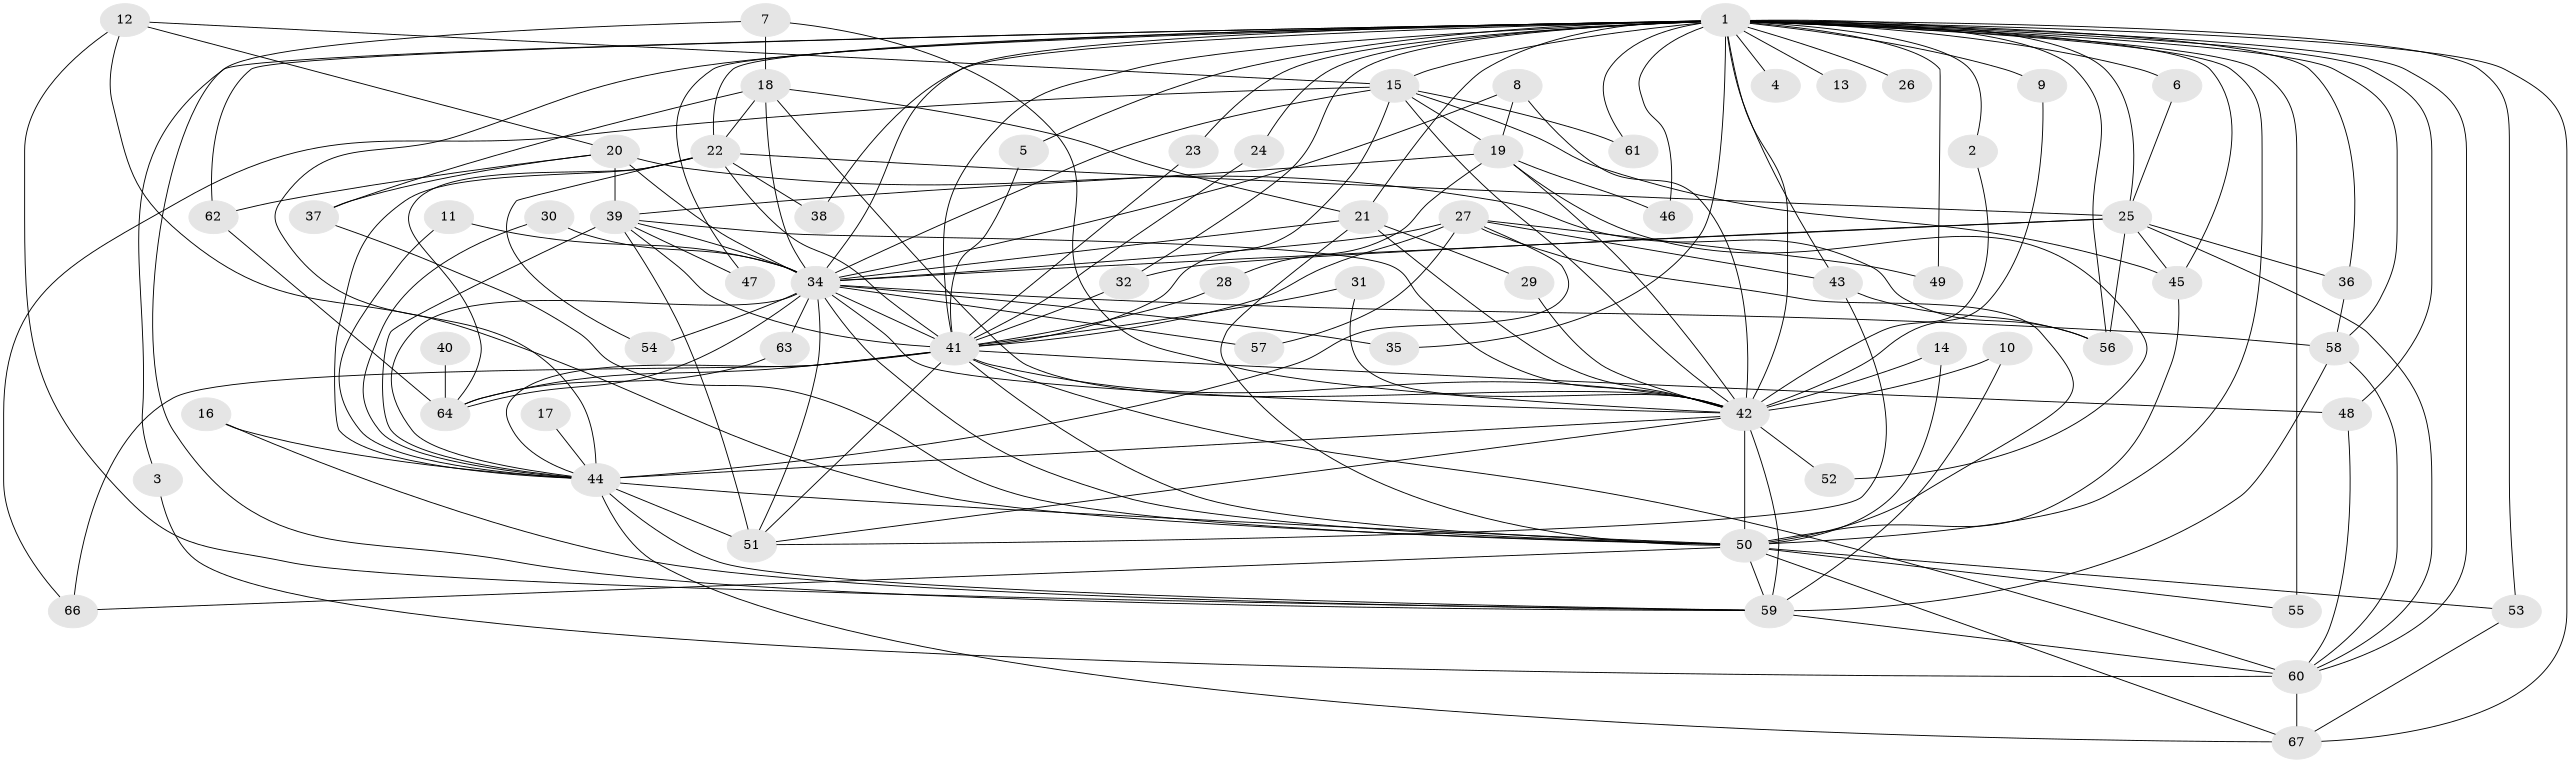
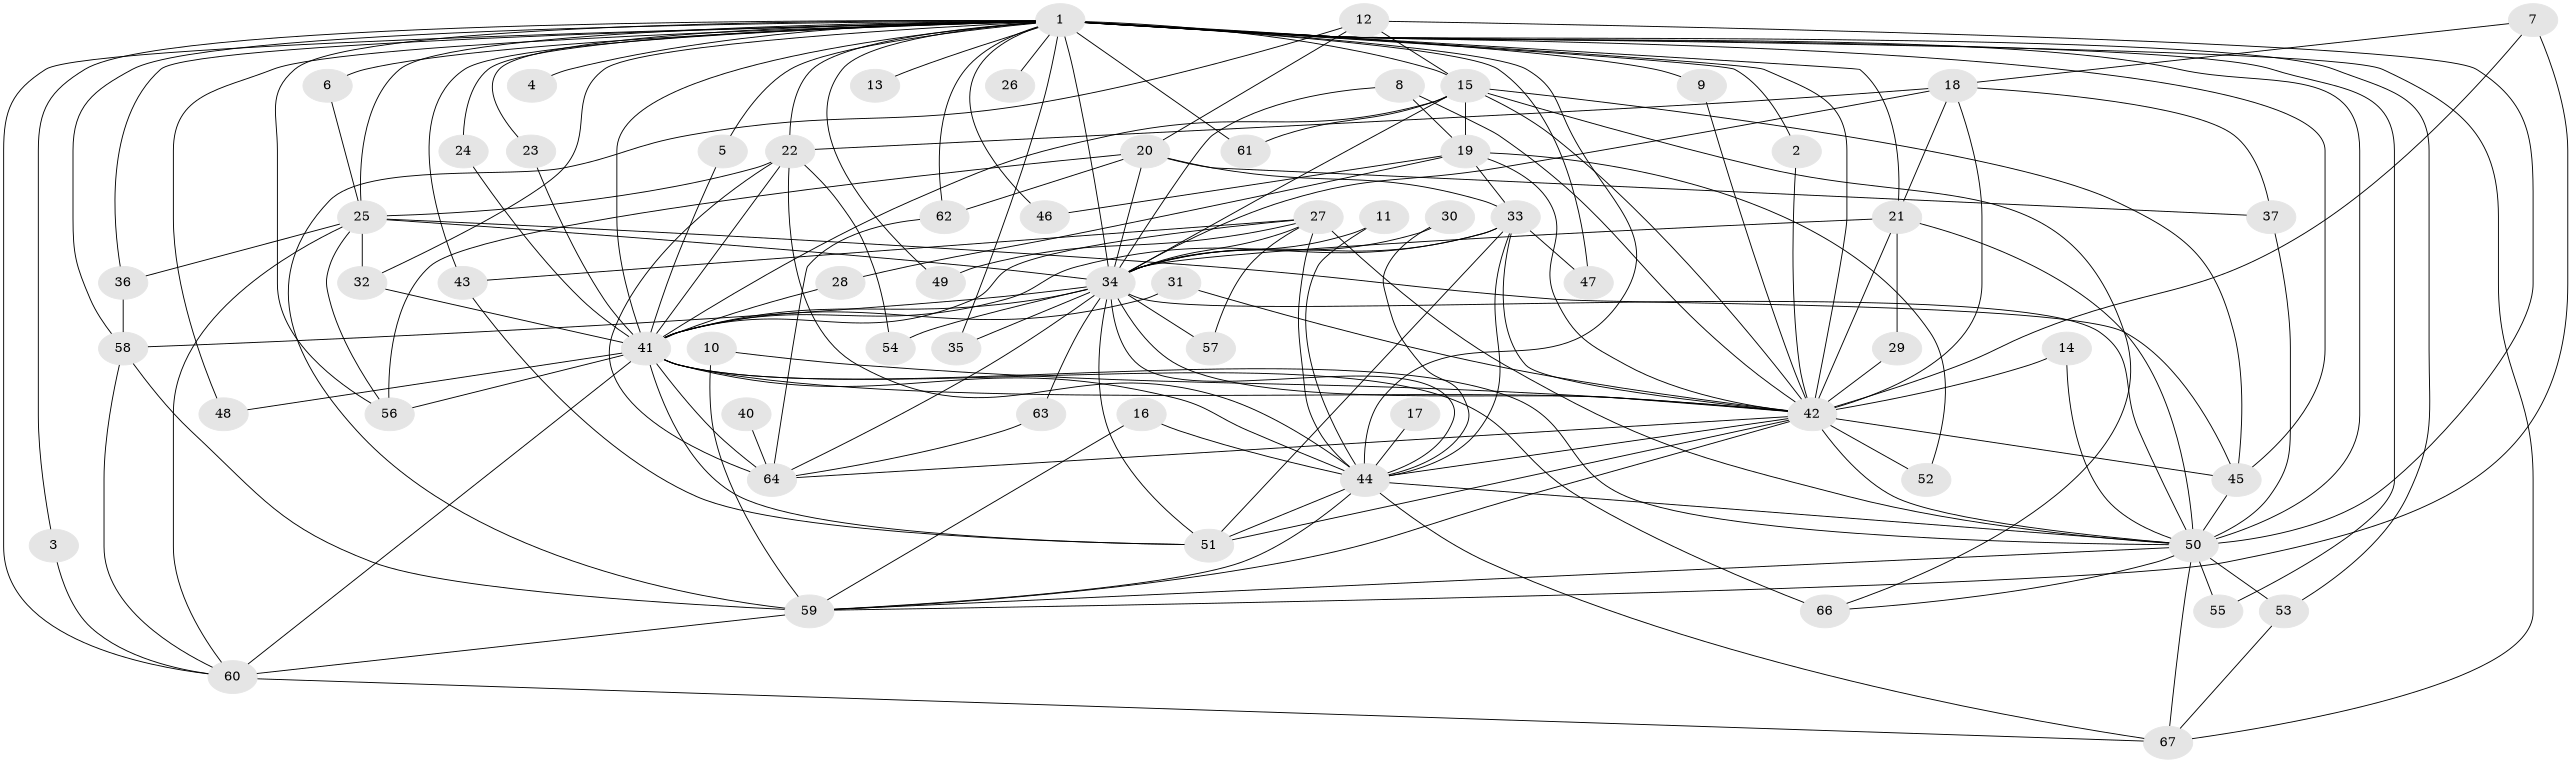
node "39": label "39" -> "33"
node "38": removed
edge "43" -- "56": now "41" -- "56"
edge "42" -- "45": added
edge "42" -- "64": added
edge "48" -- "60": removed
